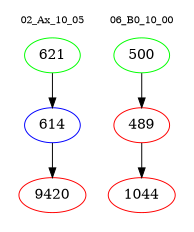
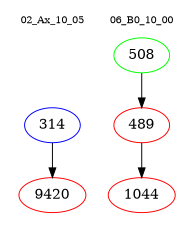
node "621": removed
node "500": label "500" -> "508"
node "614": label "614" -> "314"
